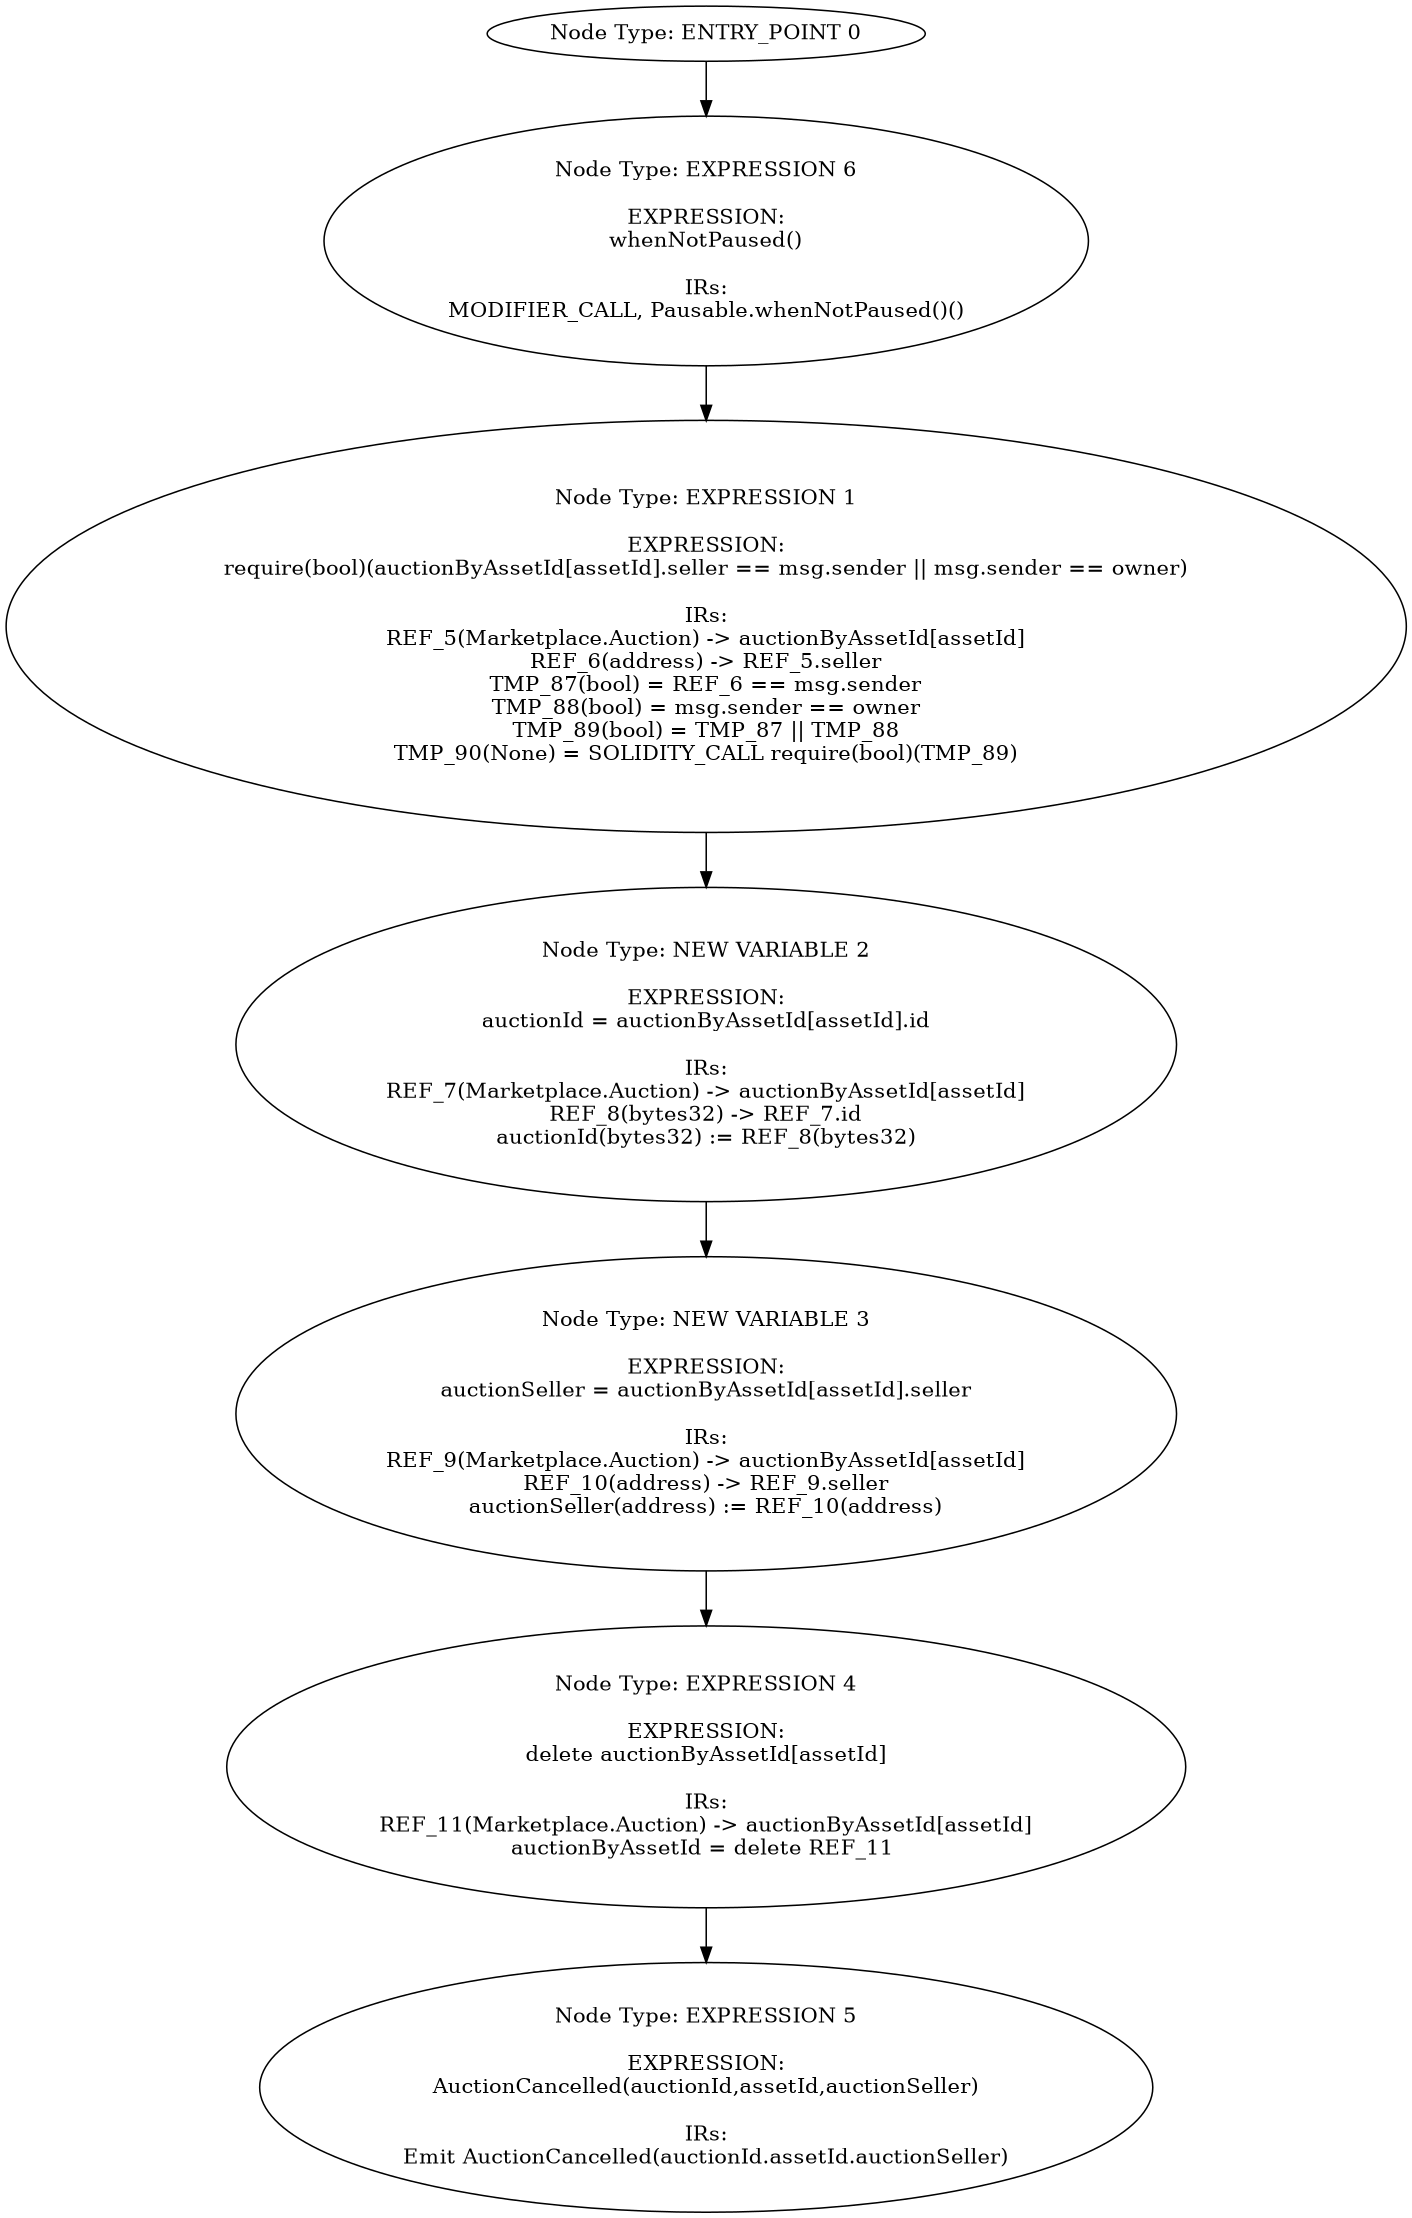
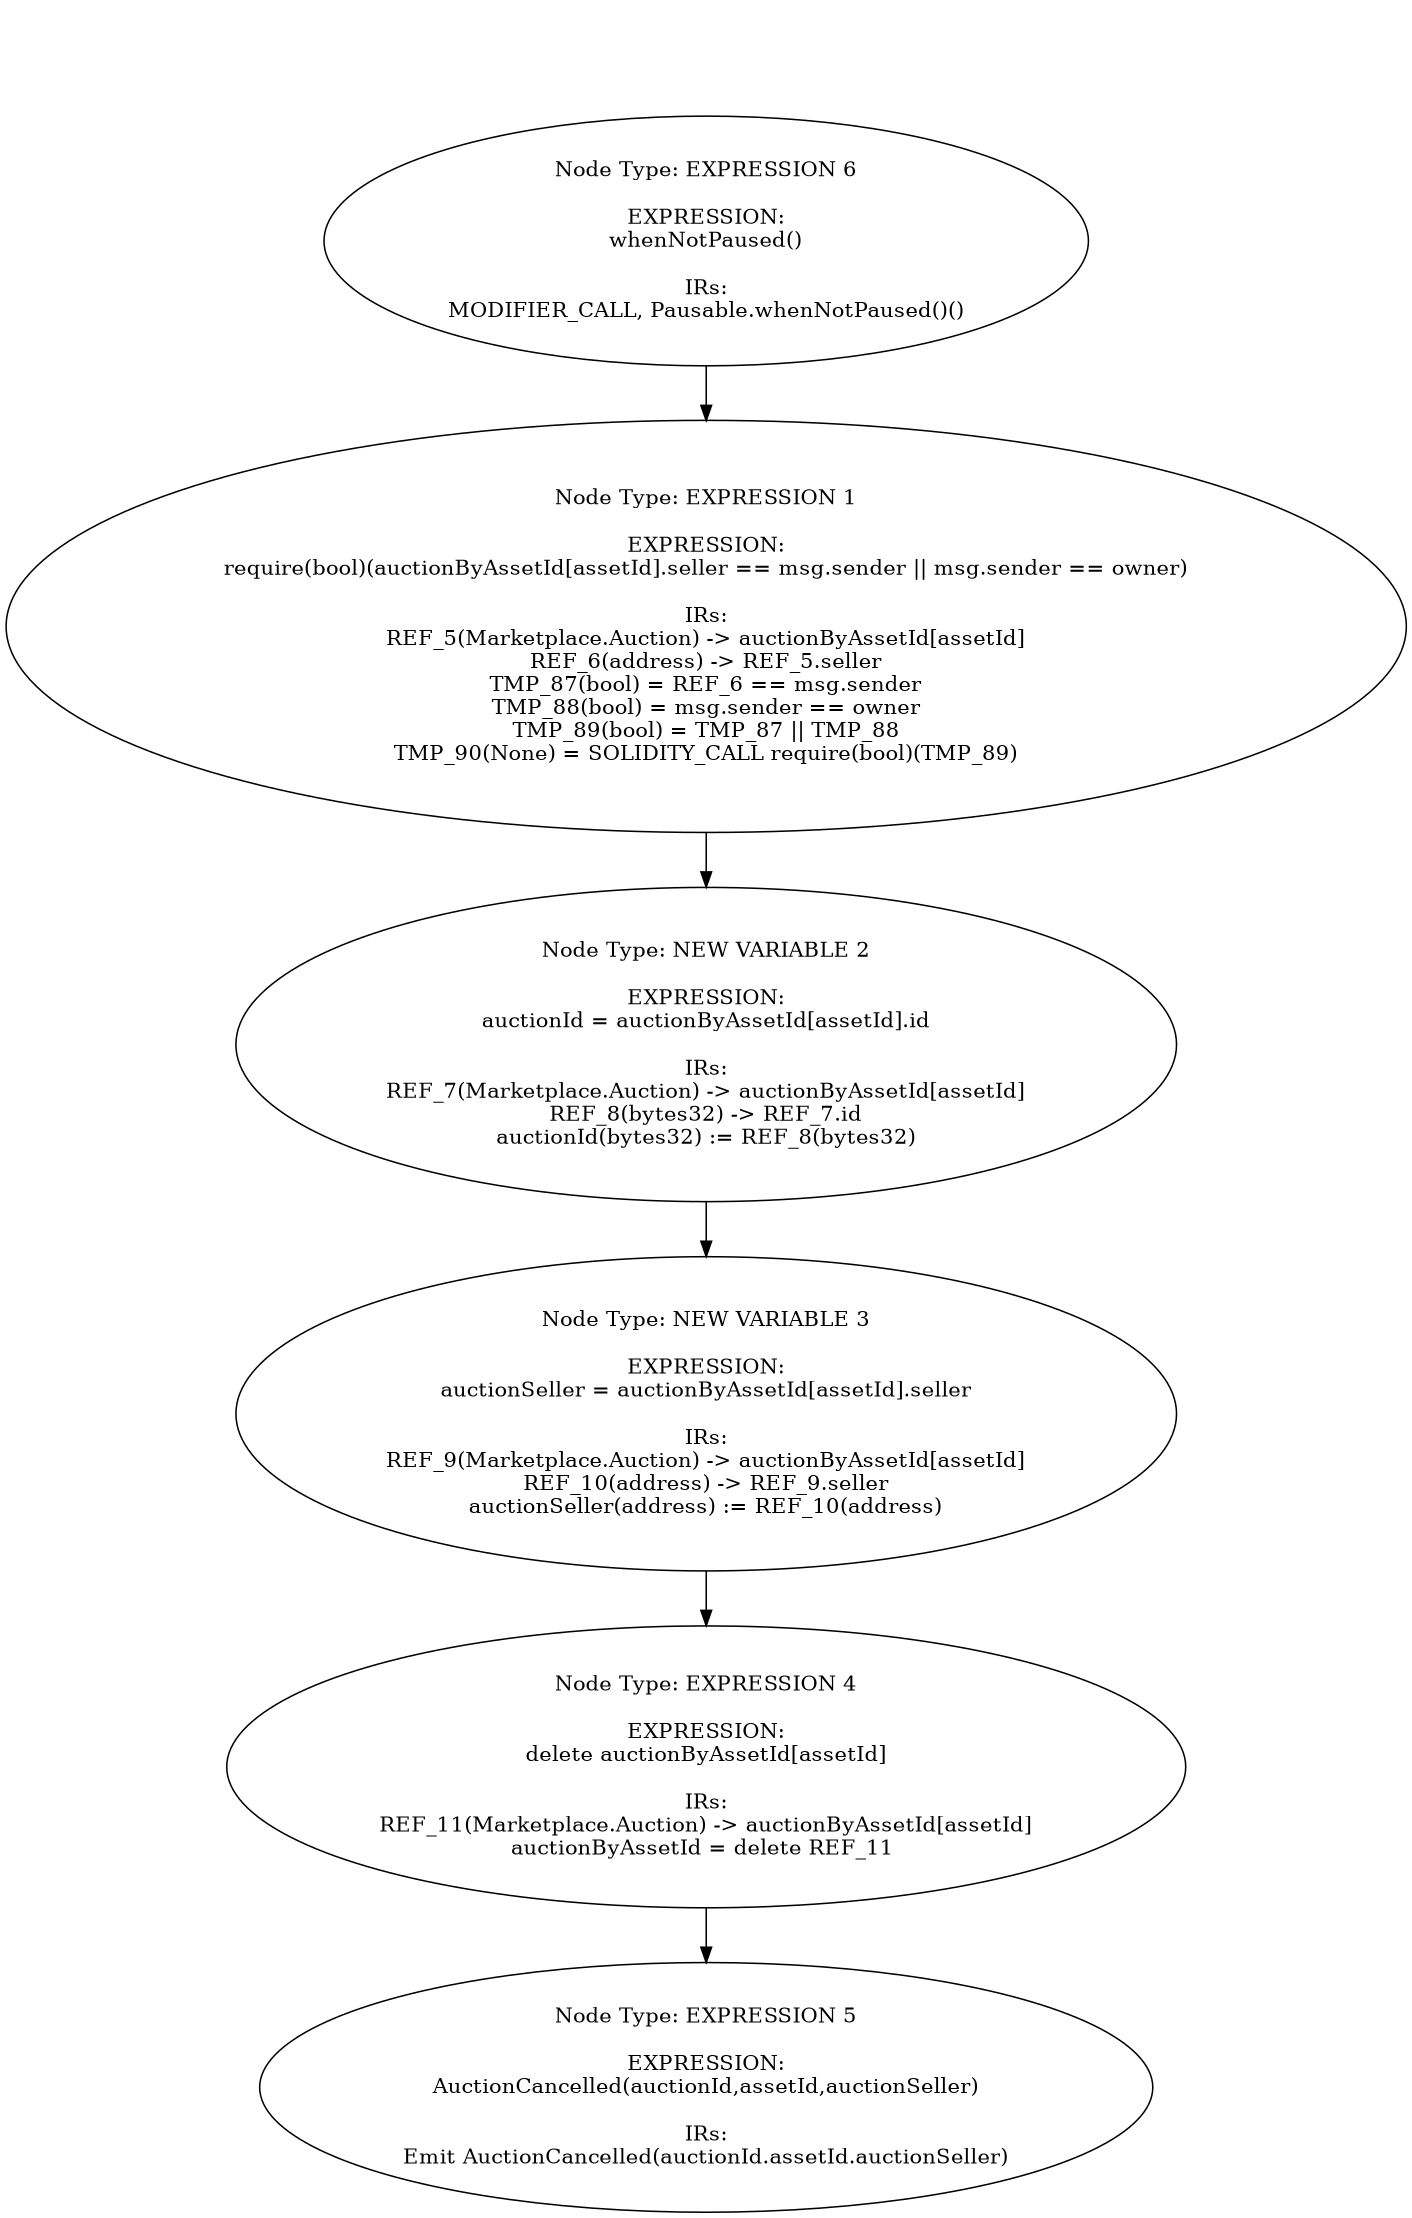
node "Node Type: ENTRY_POINT 0": removed
